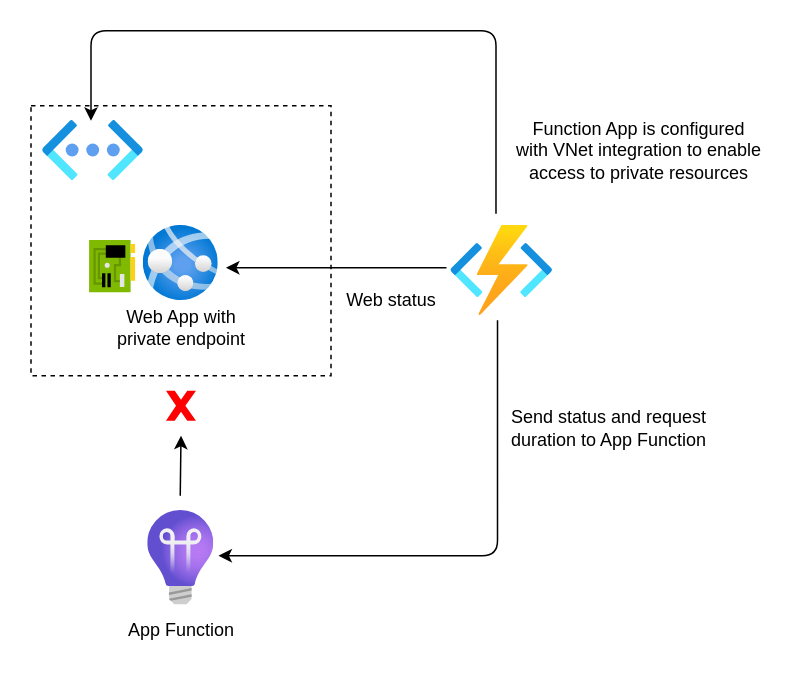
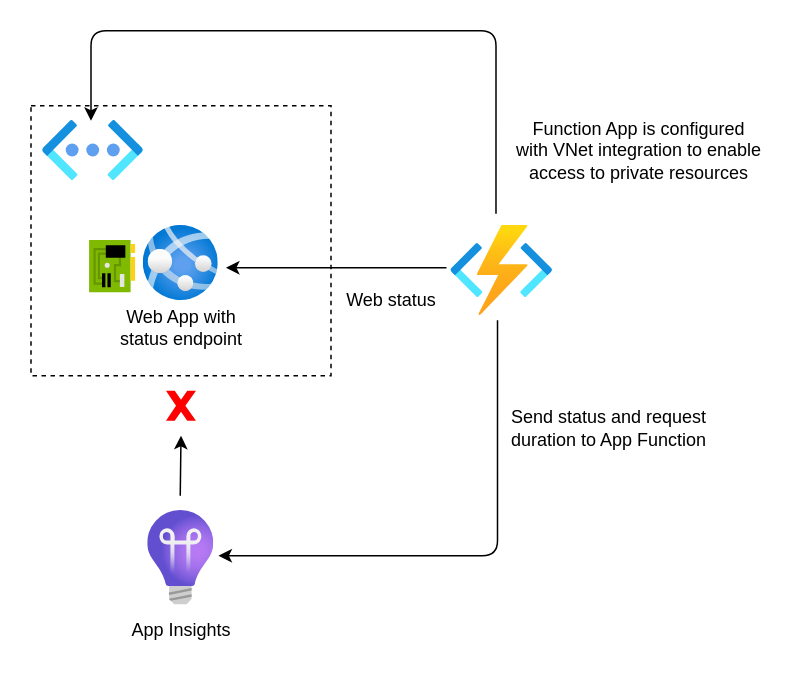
node "Web App with private endpoint": label "Web App with private endpoint" -> "Web App with status endpoint"
node "App Function": label "App Function" -> "App Insights"
